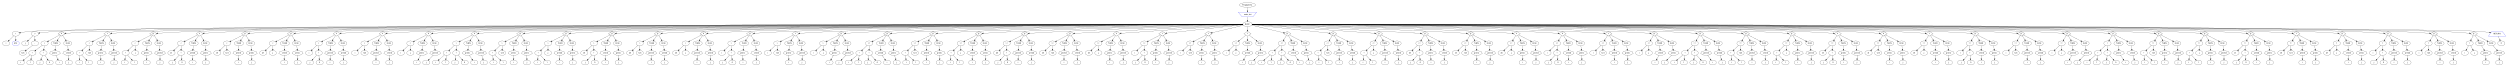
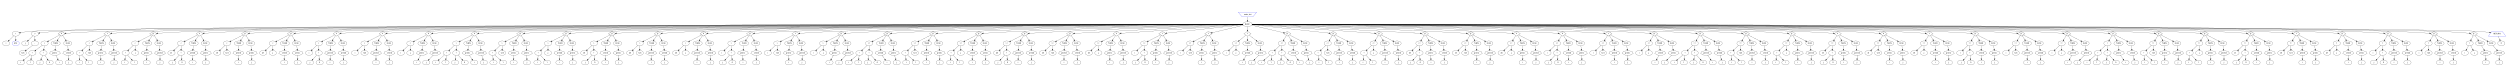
node "Programme": removed
